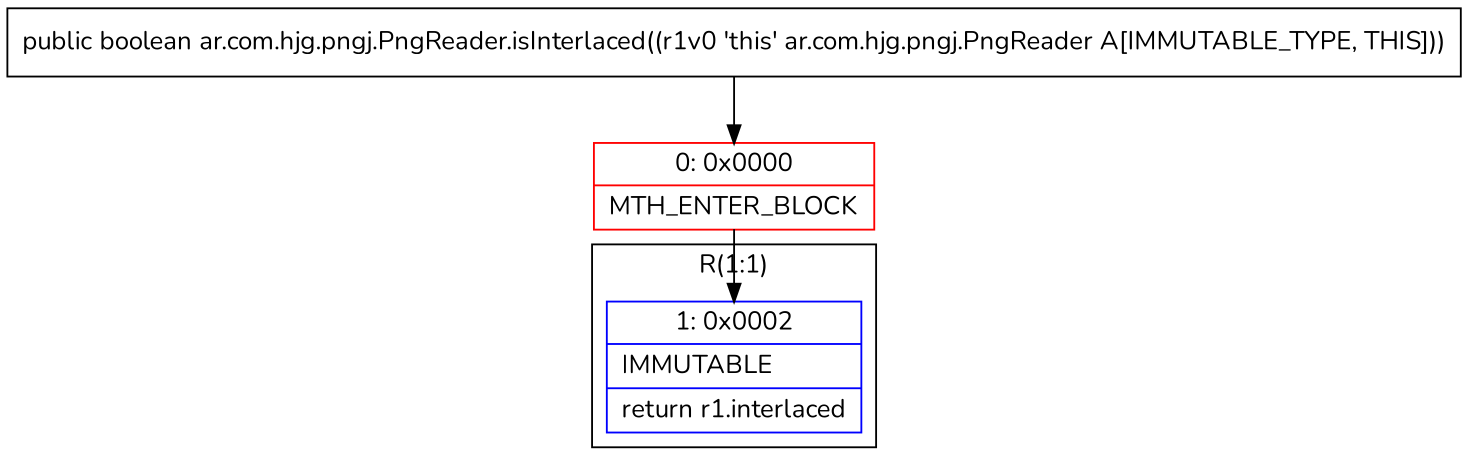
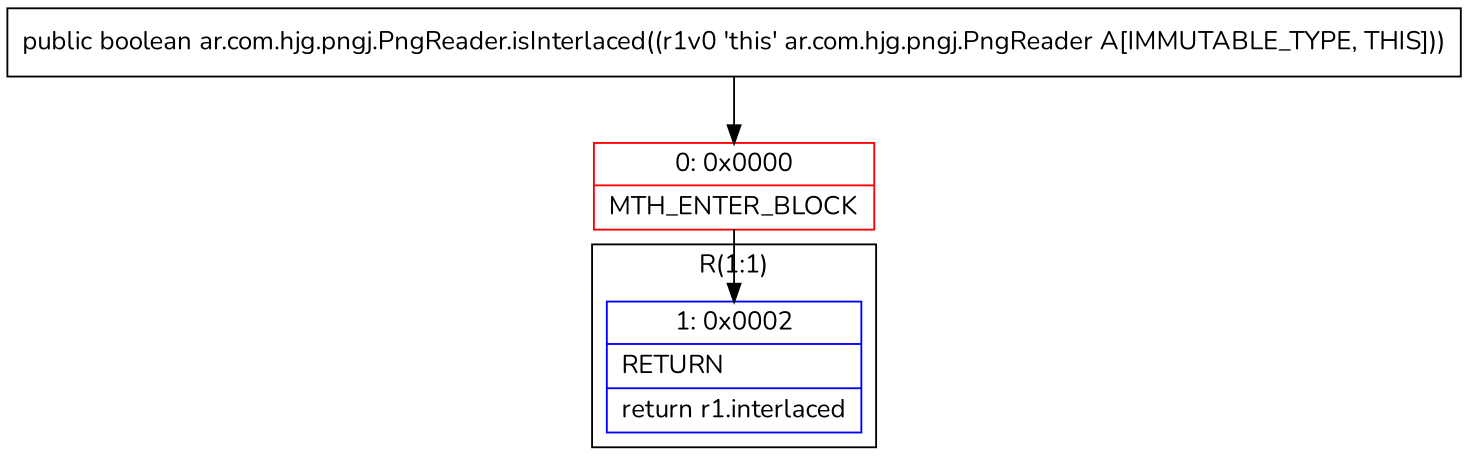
node "1: 0x0002": text "IMMUTABLE" -> "RETURN"
